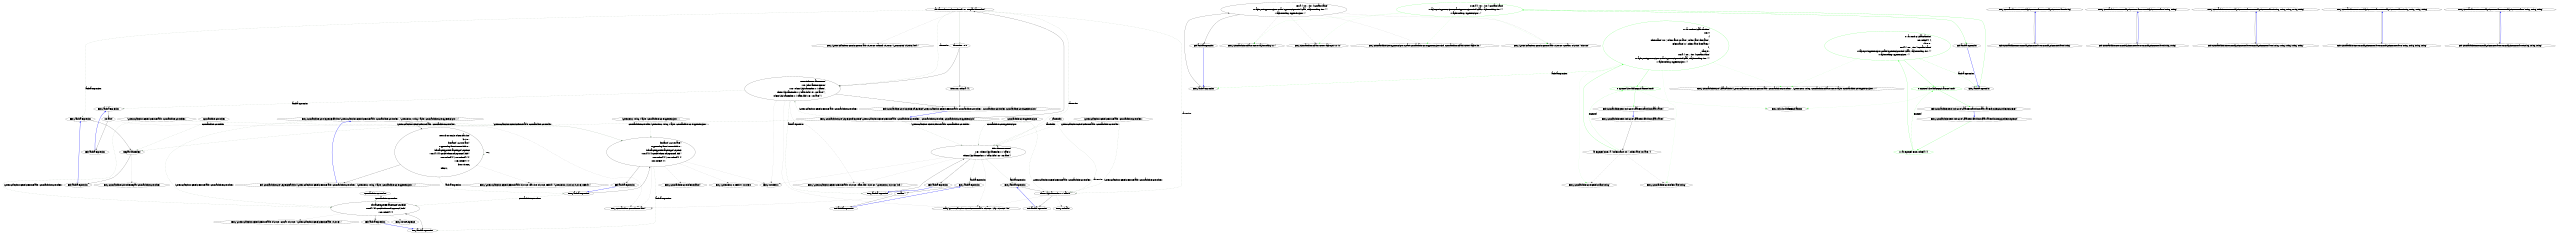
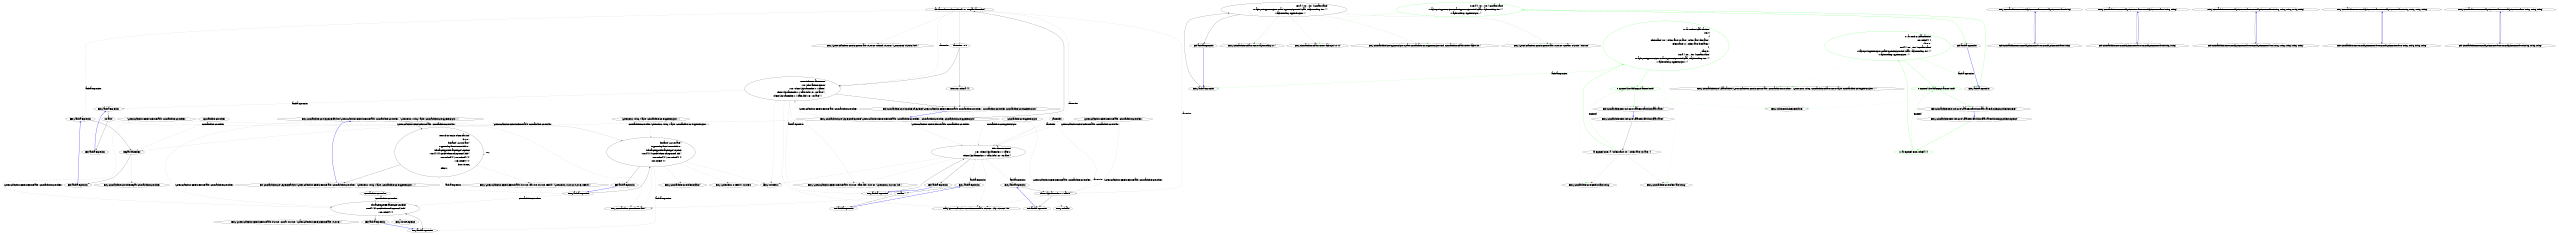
node "Entry Unk.ShouldAllBeEquivalentTo": label "Entry Unk.ShouldAllBeEquivalentTo" -> "Entry Unk.AssemblyLicenseAttribute"
